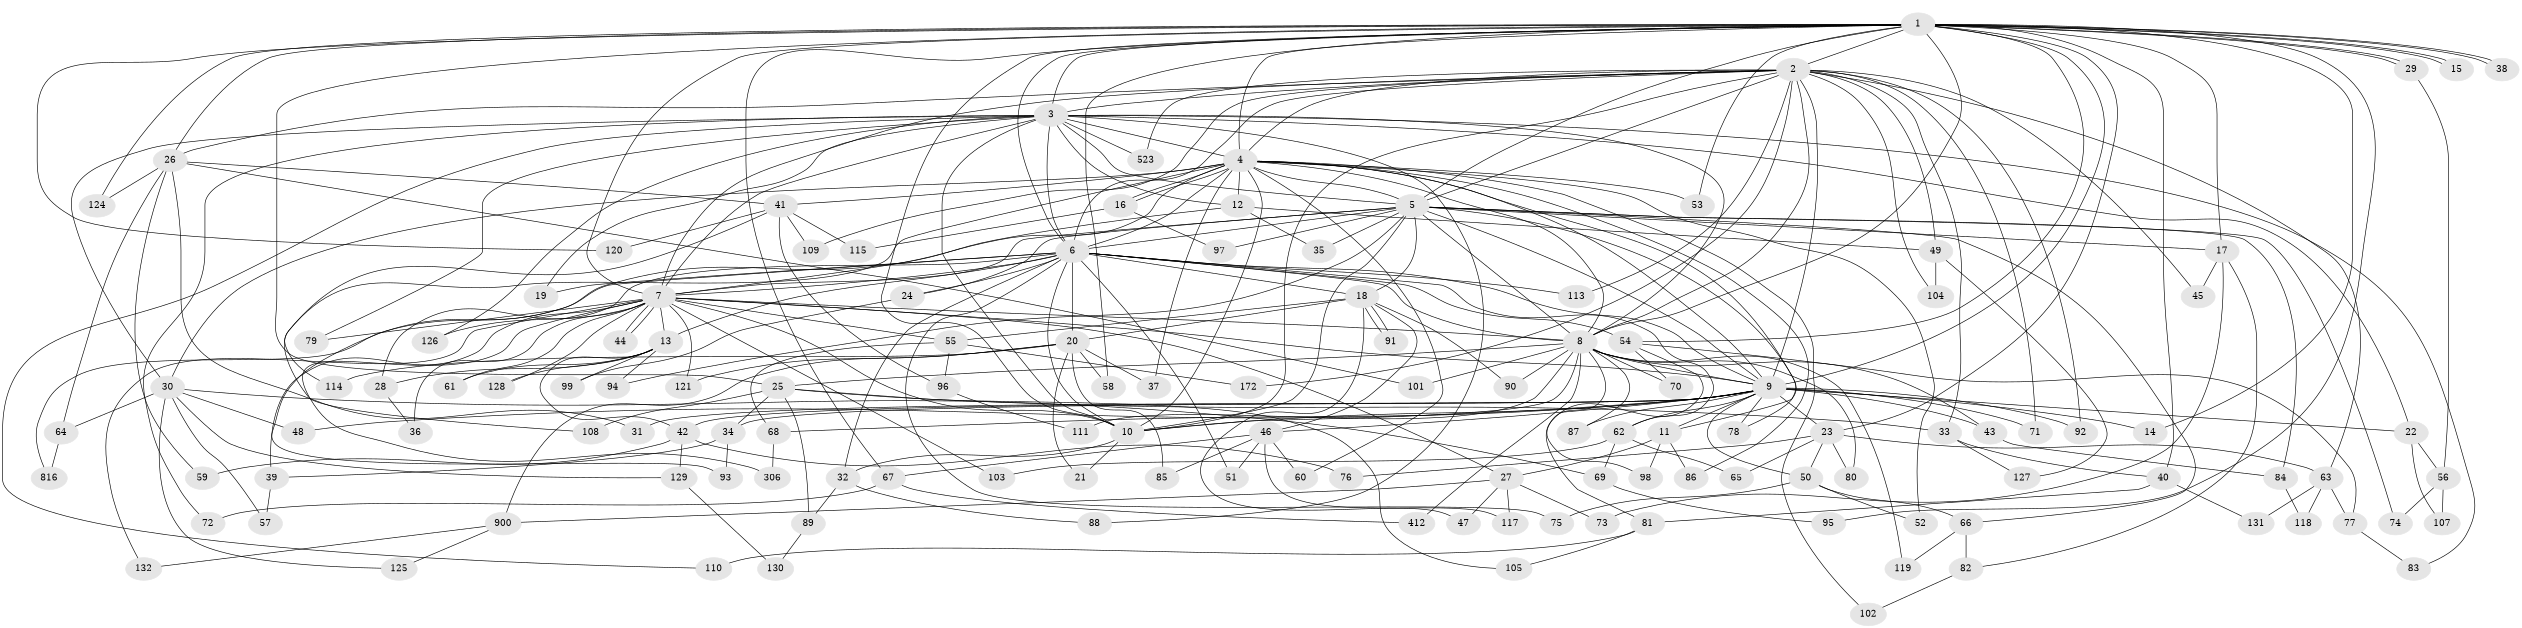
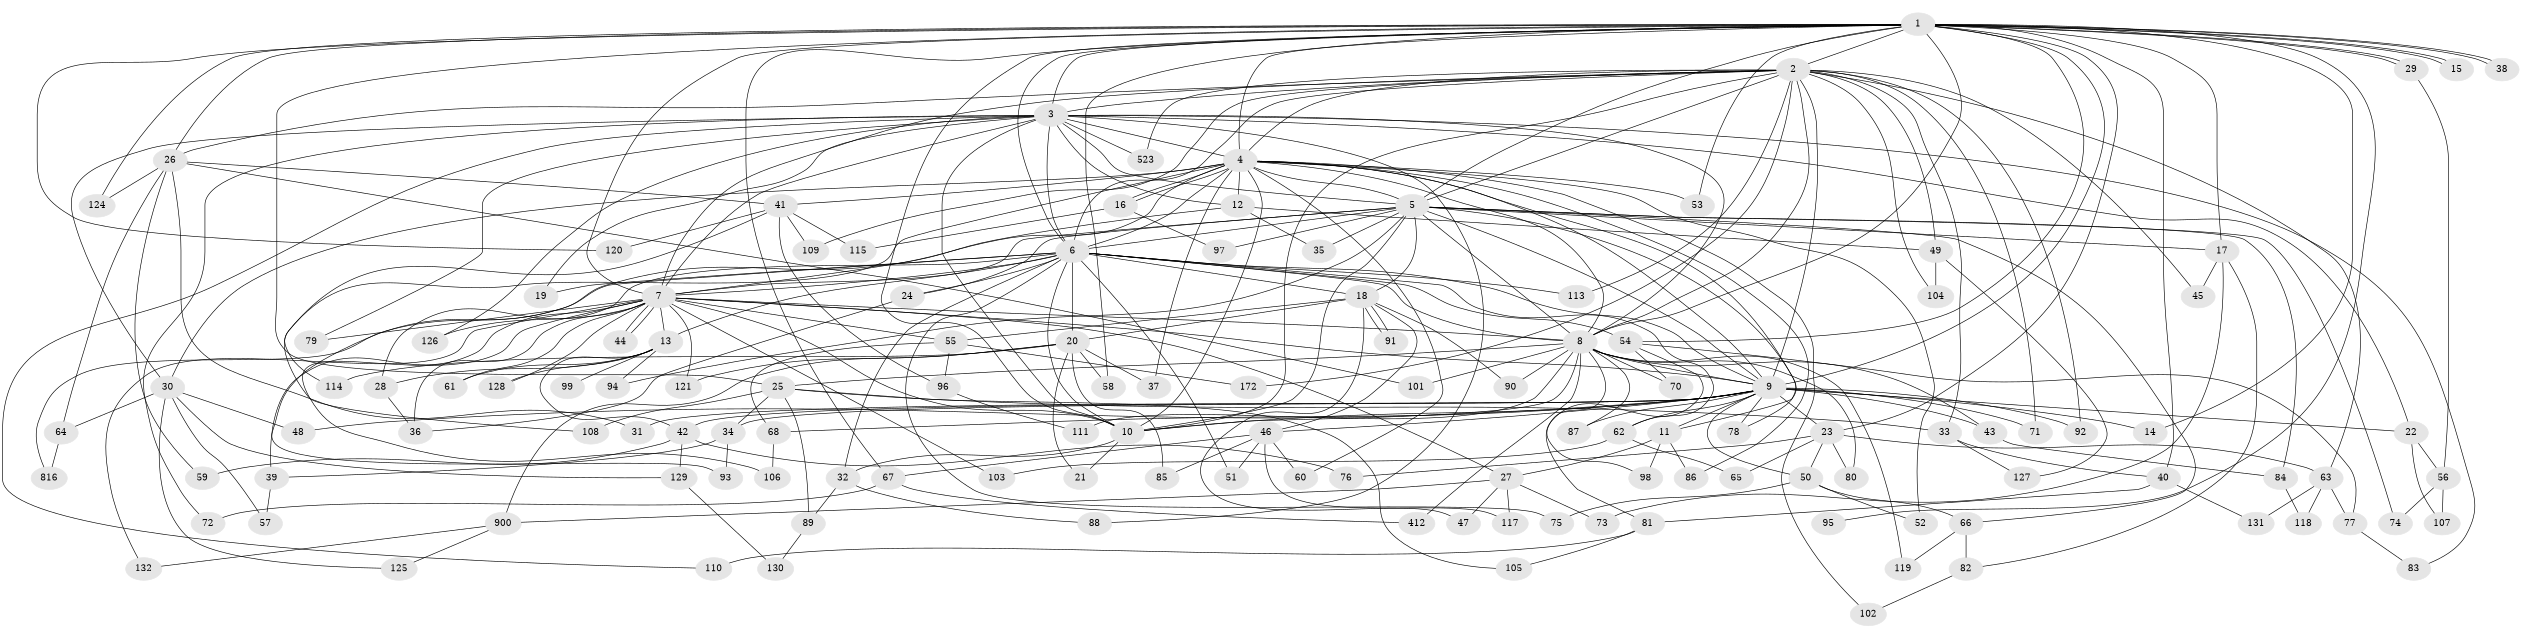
edge "24" -- "99": now "24" -- "36"
node "306": label "306" -> "106"
node "69": removed
